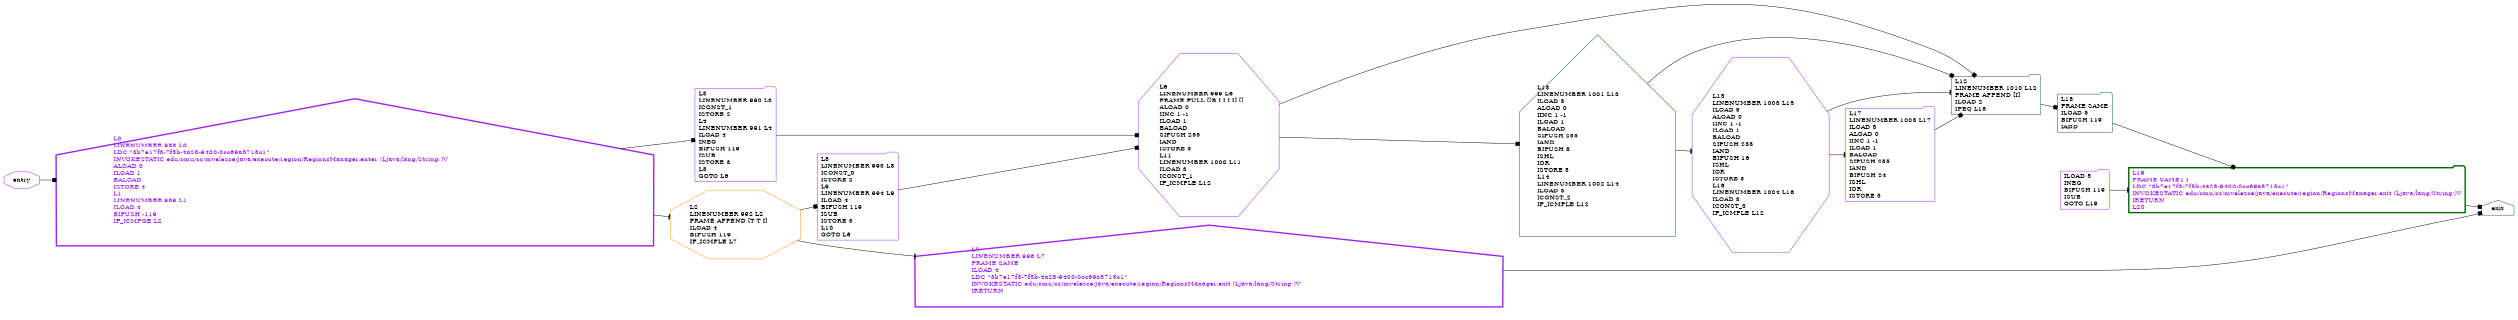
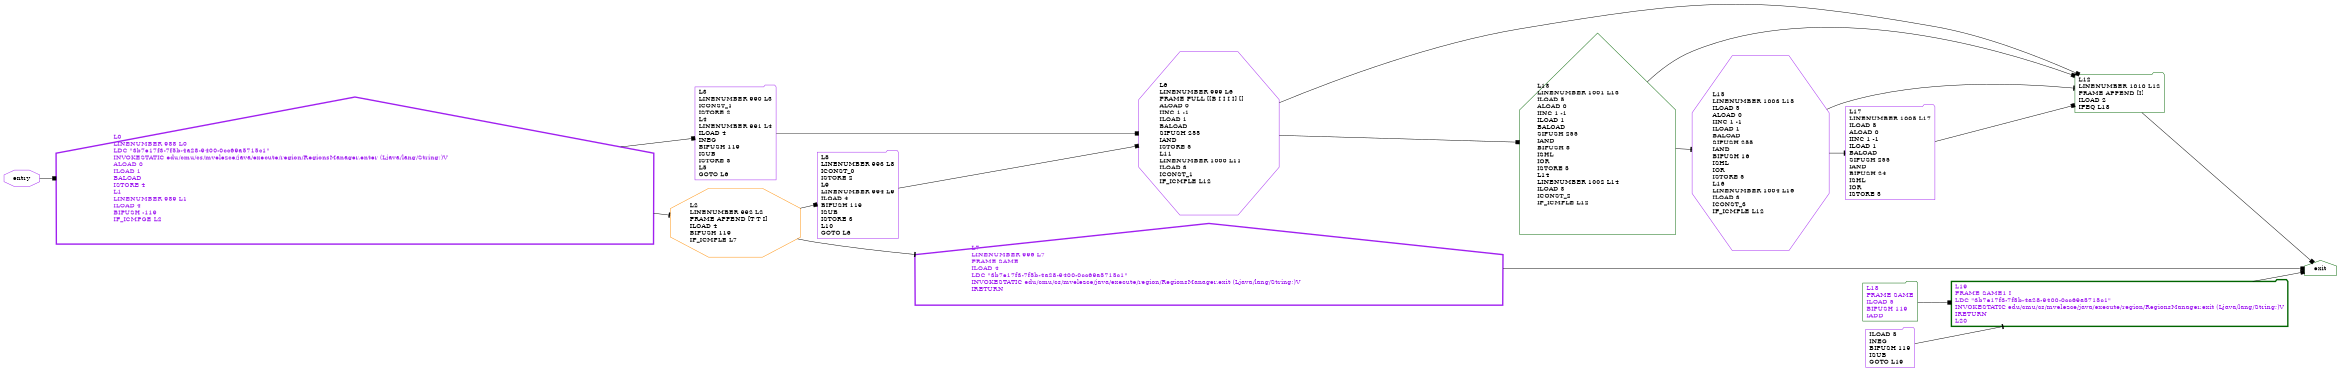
edge "L12 LINENUMBER 1010 L12 FRAME APPEND [I] ILOAD 2 IFEQ L18" -> "L18 FRAME SAME ILOAD 5 BIPUSH 119 IADD": now "L12 LINENUMBER 1010 L12 FRAME APPEND [I] ILOAD 2 IFEQ L18" -> "exit"
node "L18 FRAME SAME ILOAD 5 BIPUSH 119 IADD": fontcolor black -> purple
